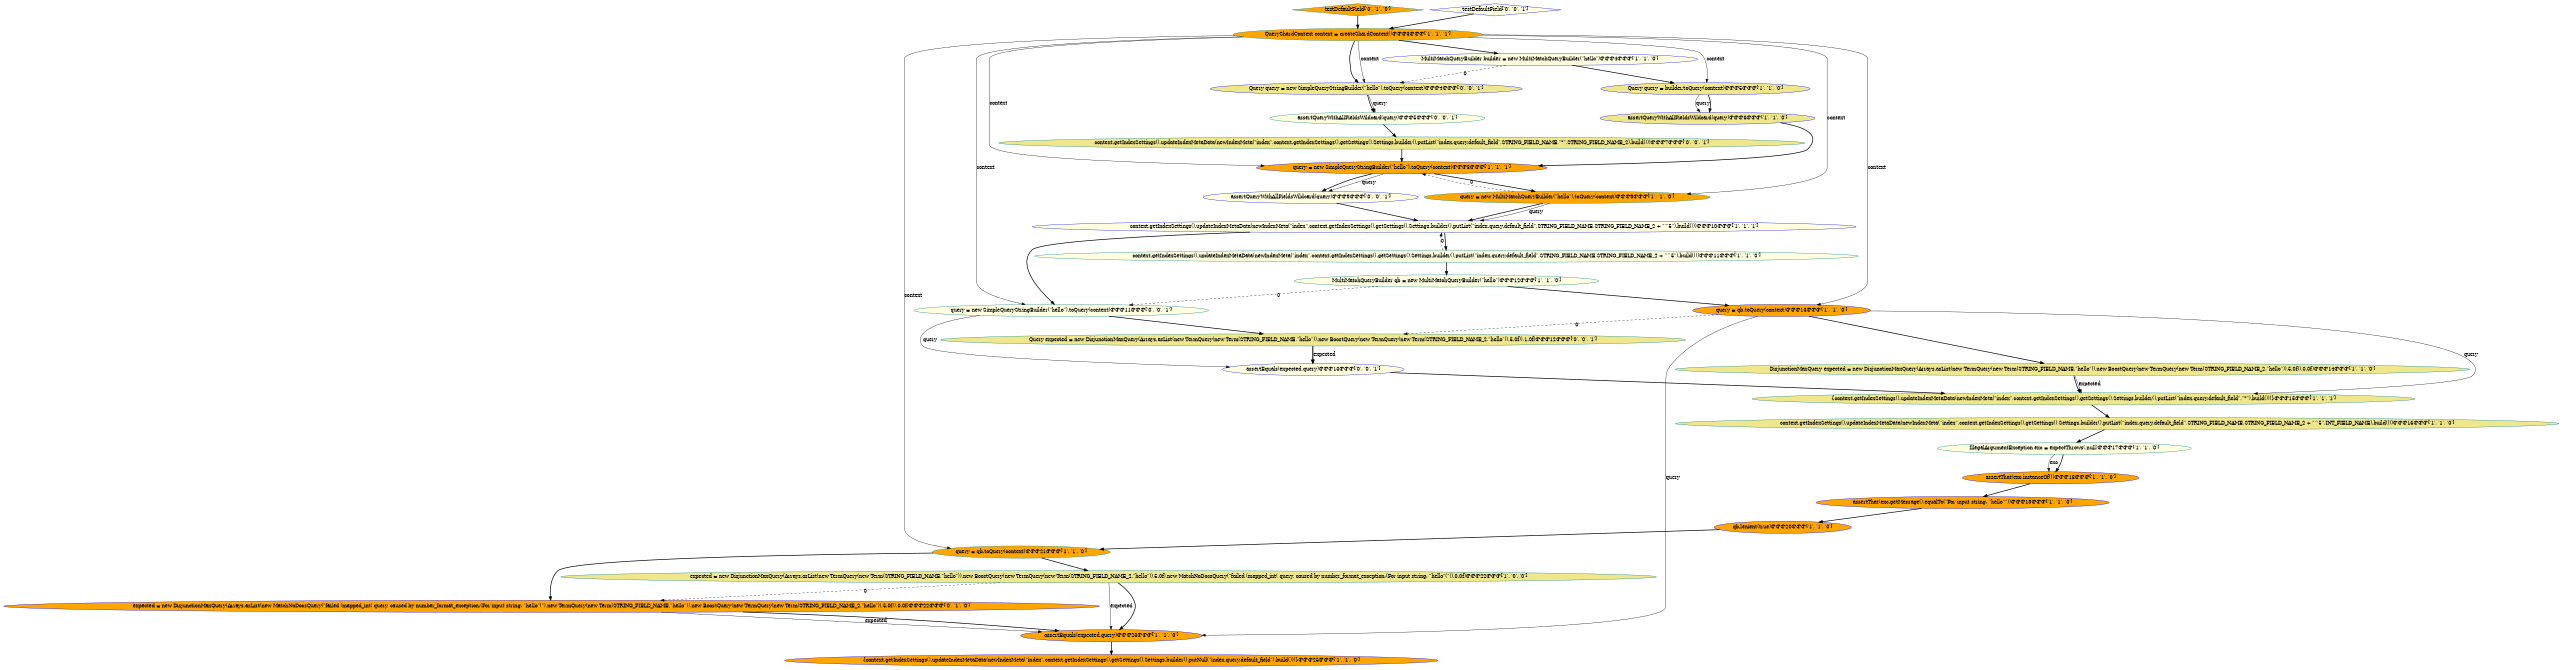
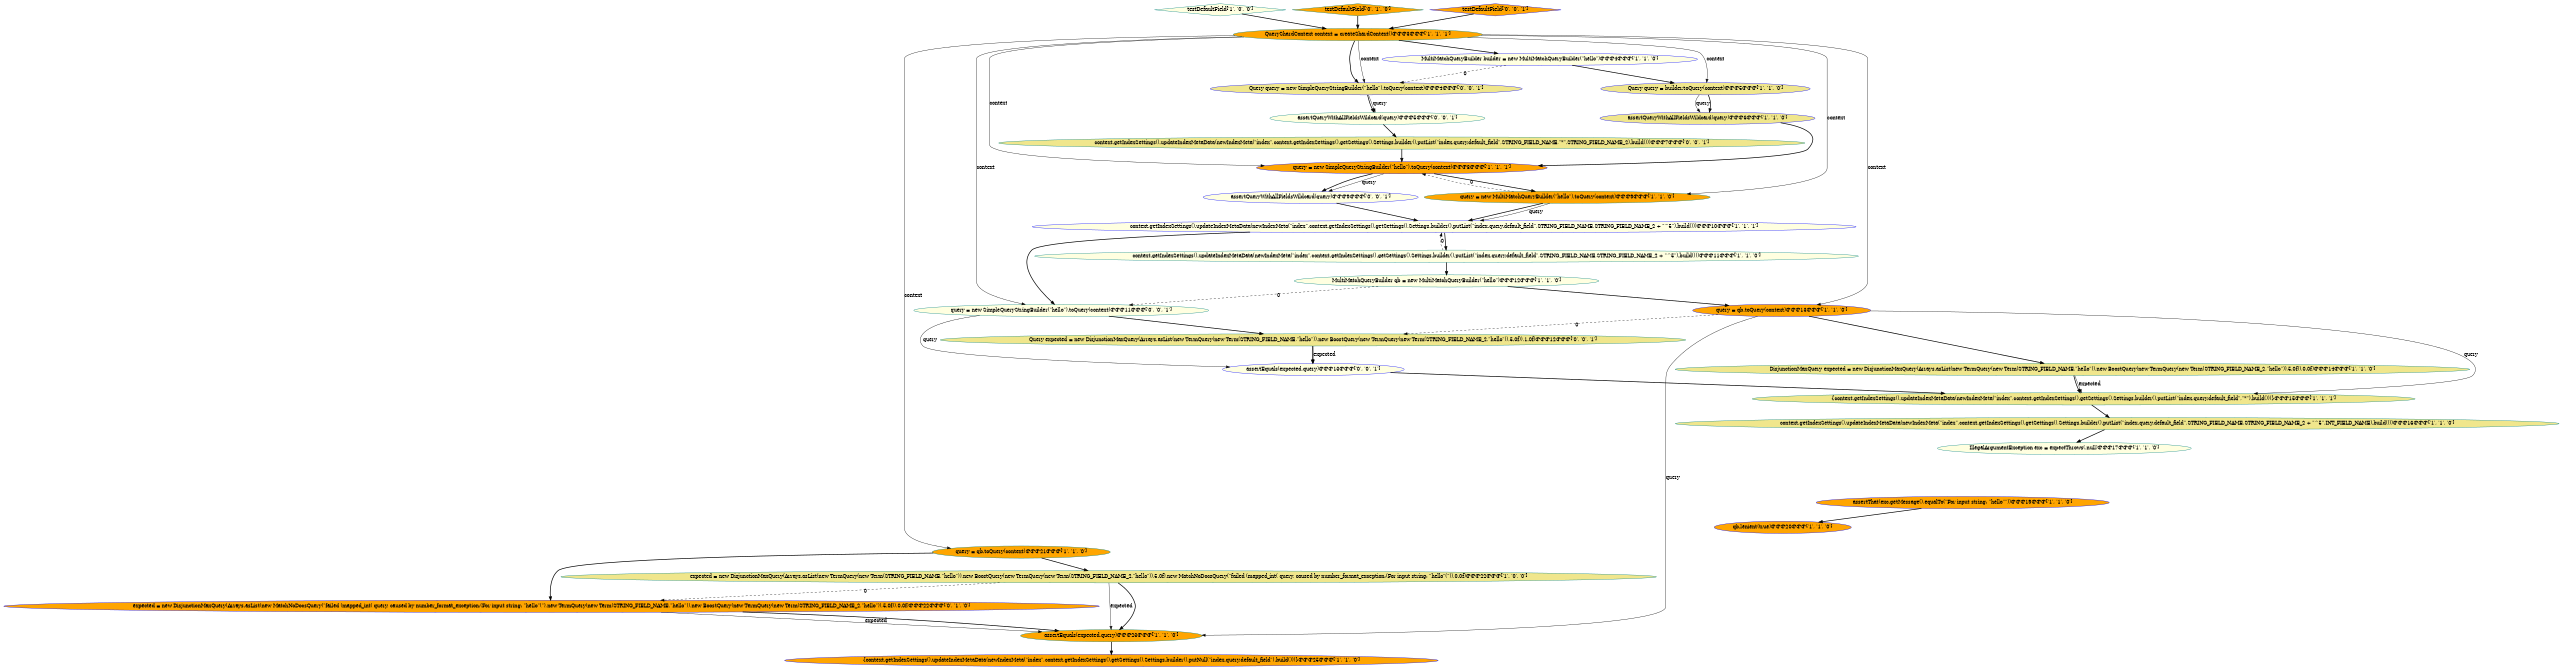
node "testDefaultField['1', '0', '0']": added
node "testDefaultField['0', '0', '1']": fillcolor lightyellow -> orange
node "assertThat(exc,instanceOf())@@@18@@@['1', '1', '0']": removed
edge "qb.lenient(true)@@@20@@@['1', '1', '0']" -> "query = qb.toQuery(context)@@@21@@@['1', '1', '0']": removed
node "assertEquals(expected,query)@@@23@@@['1', '1', '0']": color blue -> teal
